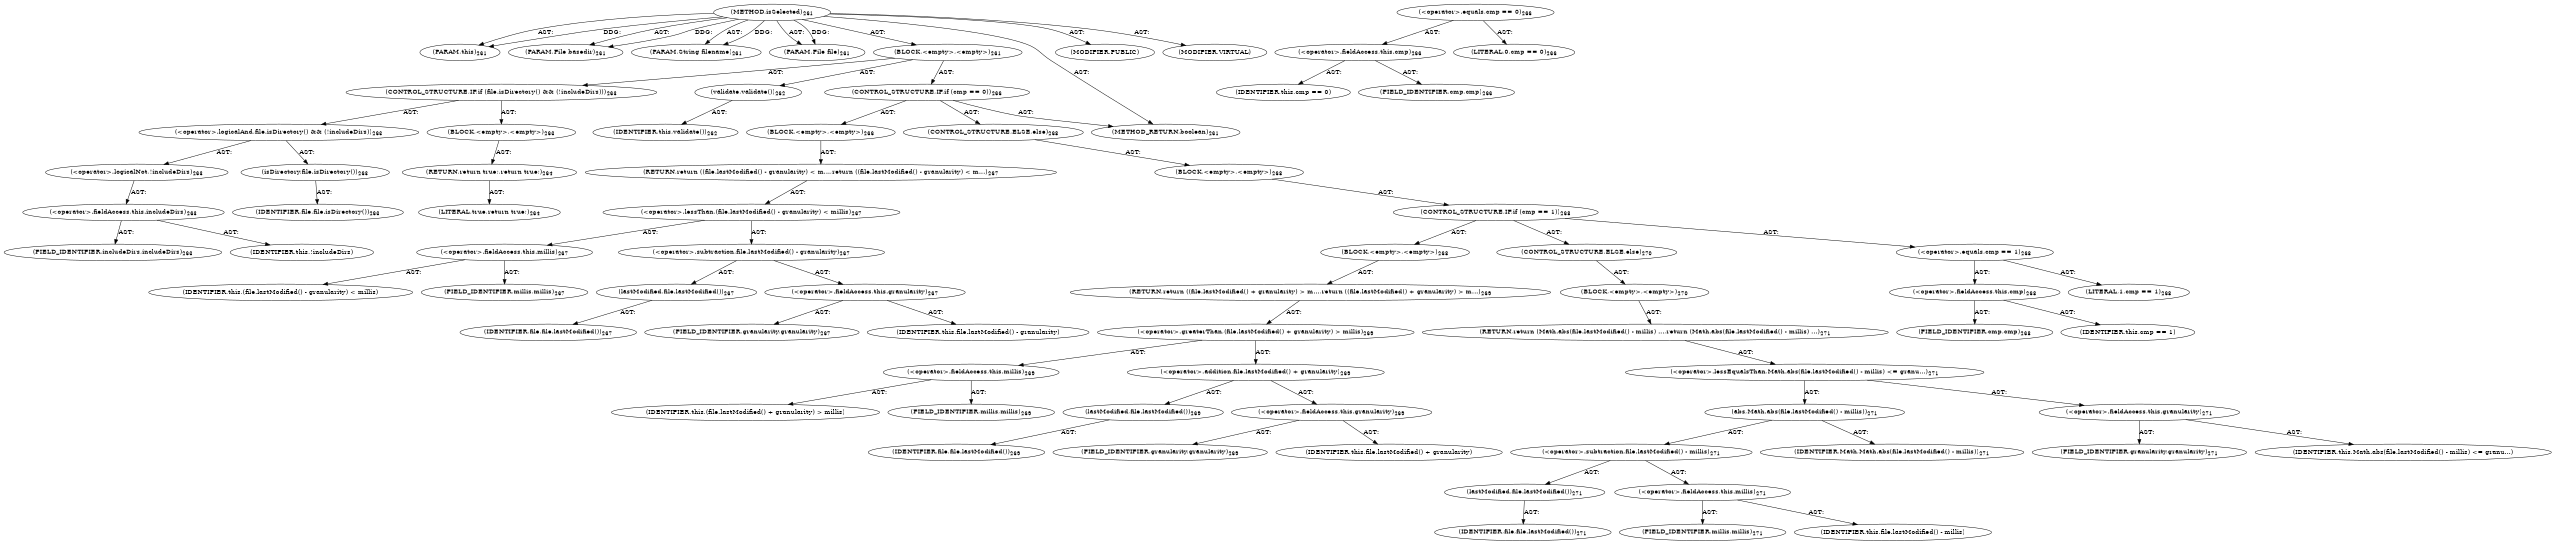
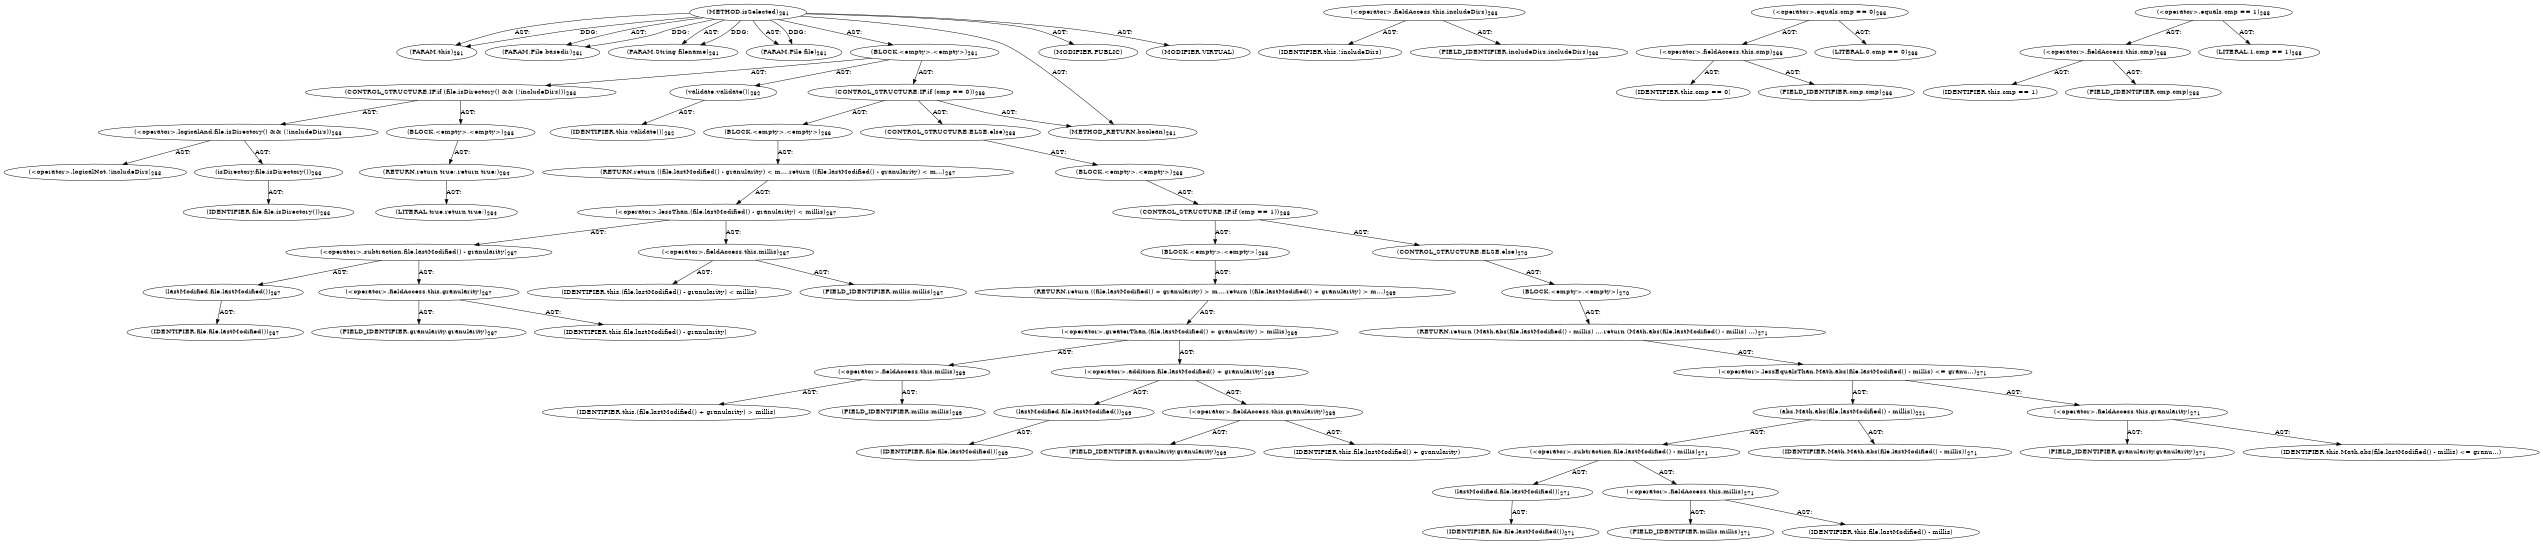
edge "(<operator>.logicalNot,!includeDirs)" -> "(<operator>.fieldAccess,this.includeDirs)": removed, label "AST:"
edge "(CONTROL_STRUCTURE,IF,if (cmp == 1))" -> "(<operator>.equals,cmp == 1)": removed, label "AST:"
node "(abs,Math.abs(file.lastModified() - millis))": text "271" -> "221"
